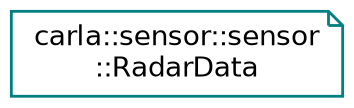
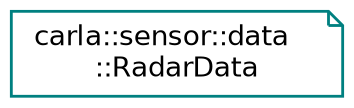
node "carla::sensor::sensor ::RadarData": label "carla::sensor::sensor ::RadarData" -> "carla::sensor::data ::RadarData"
